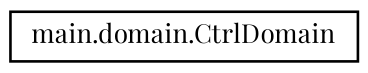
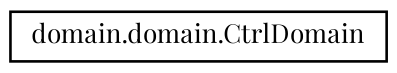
node "main.domain.CtrlDomain": label "main.domain.CtrlDomain" -> "domain.domain.CtrlDomain"
